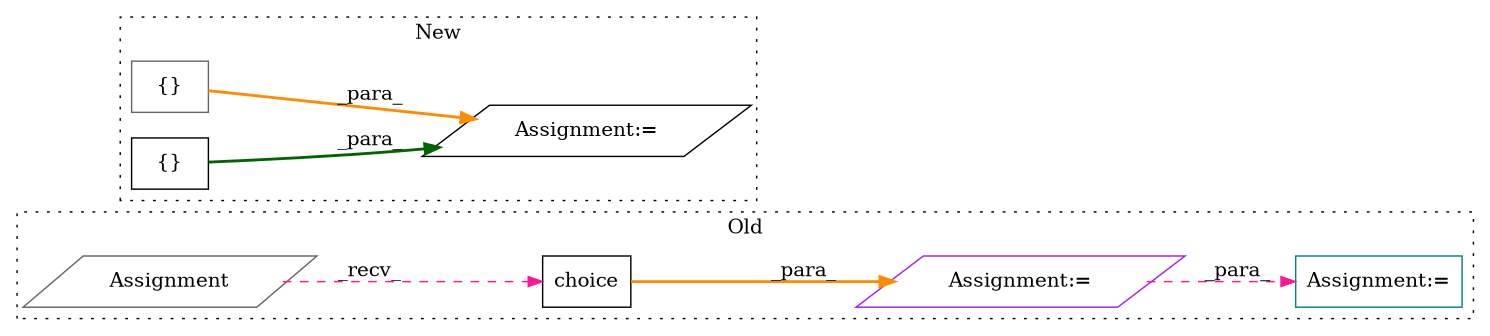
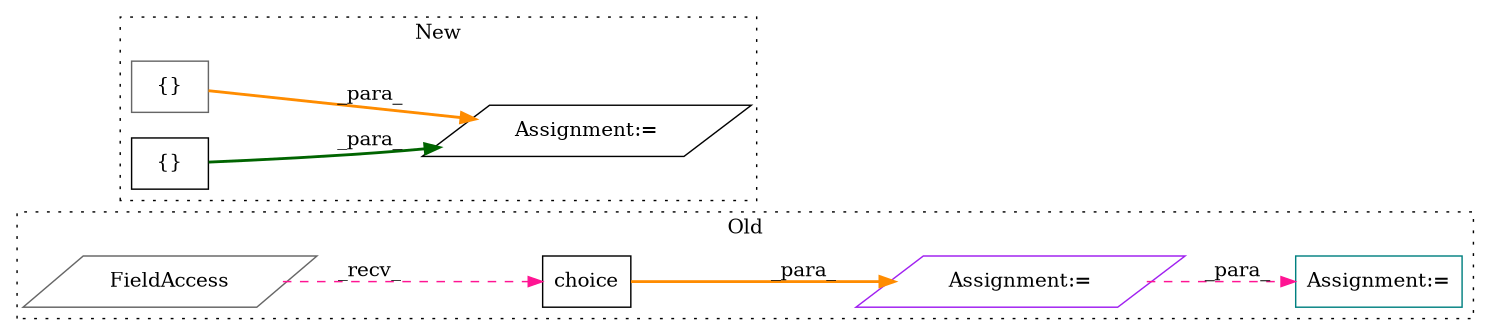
node "Assignment": label "Assignment" -> "FieldAccess"
